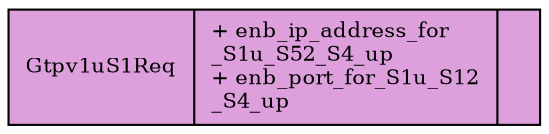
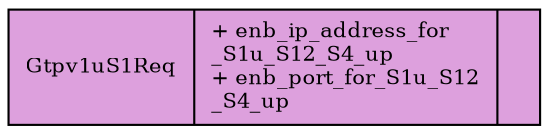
node "Gtpv1uS1Req": text "_S1u_S52_S4_up" -> "_S1u_S12_S4_up"
